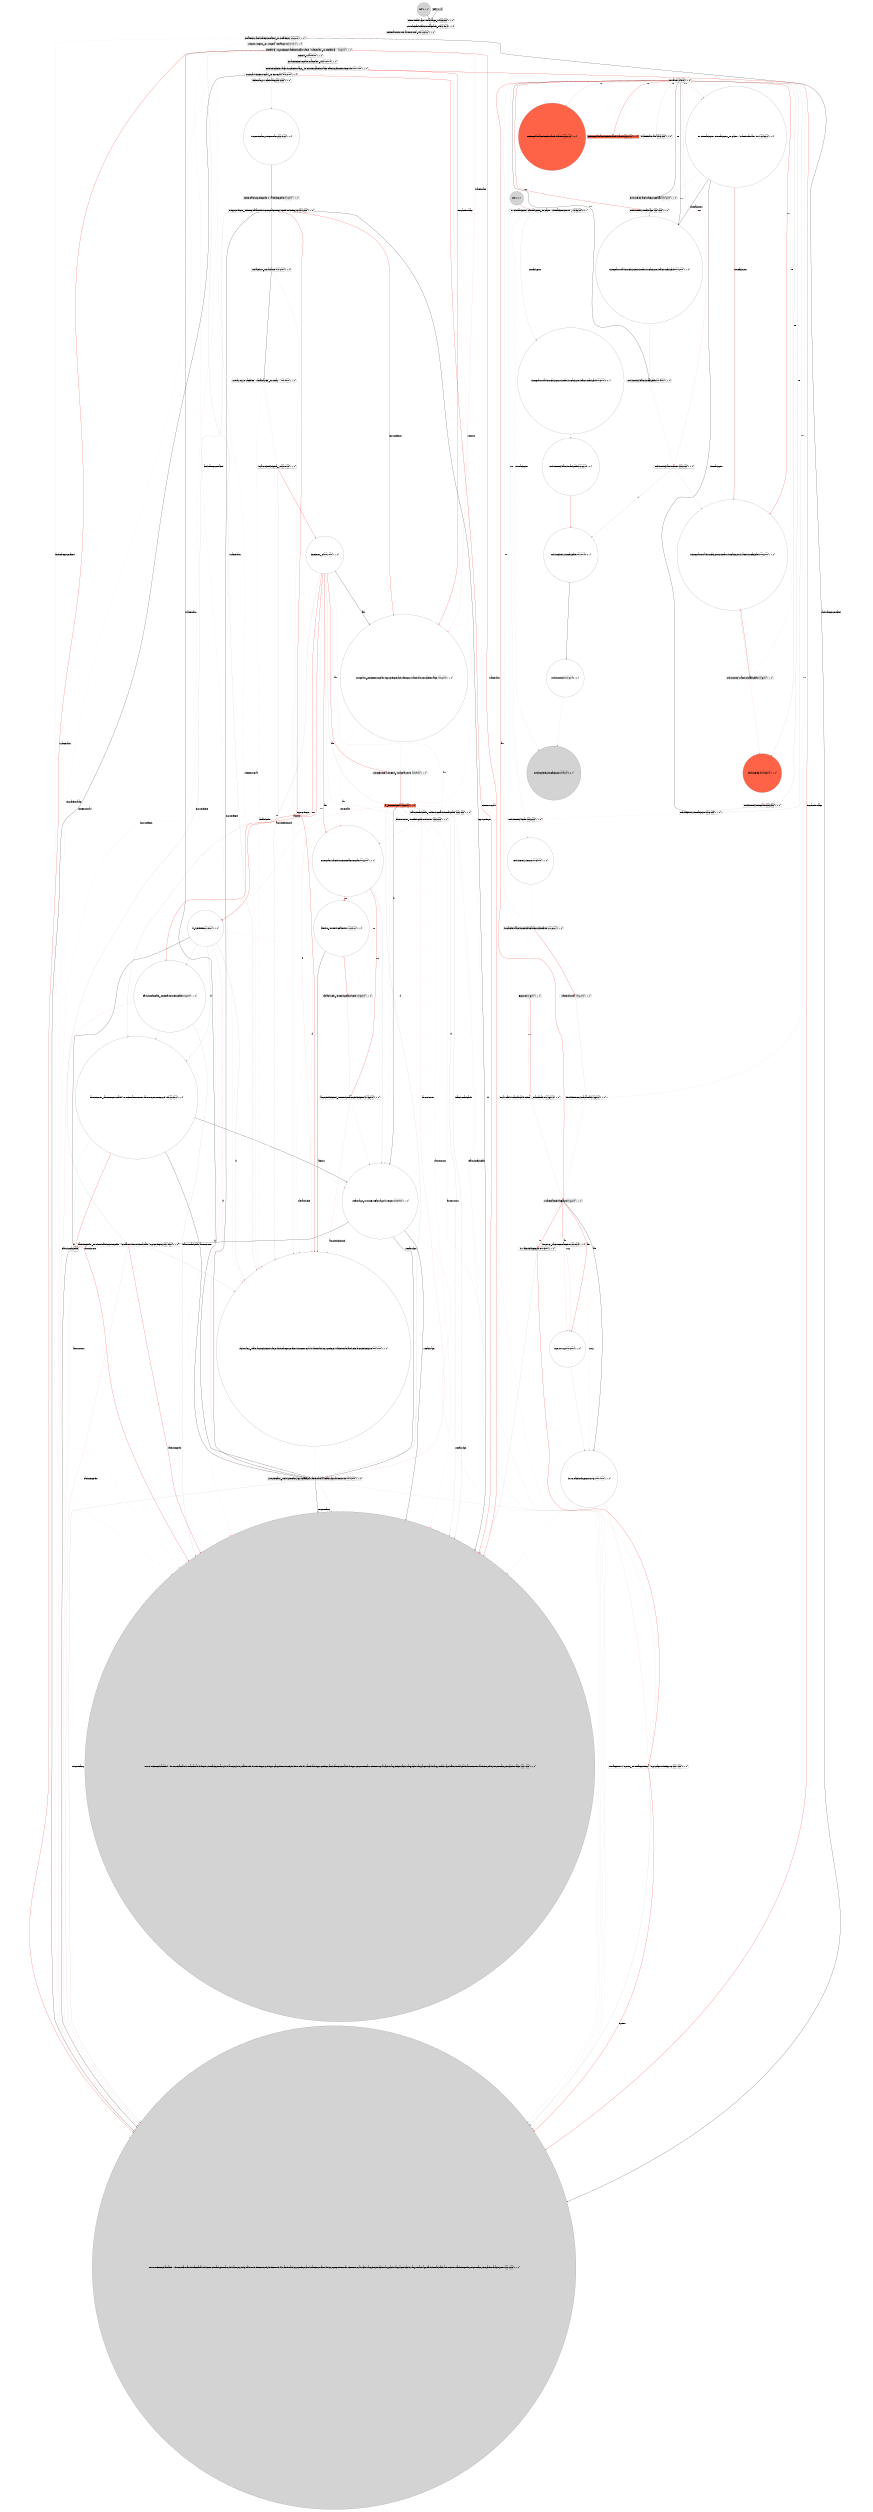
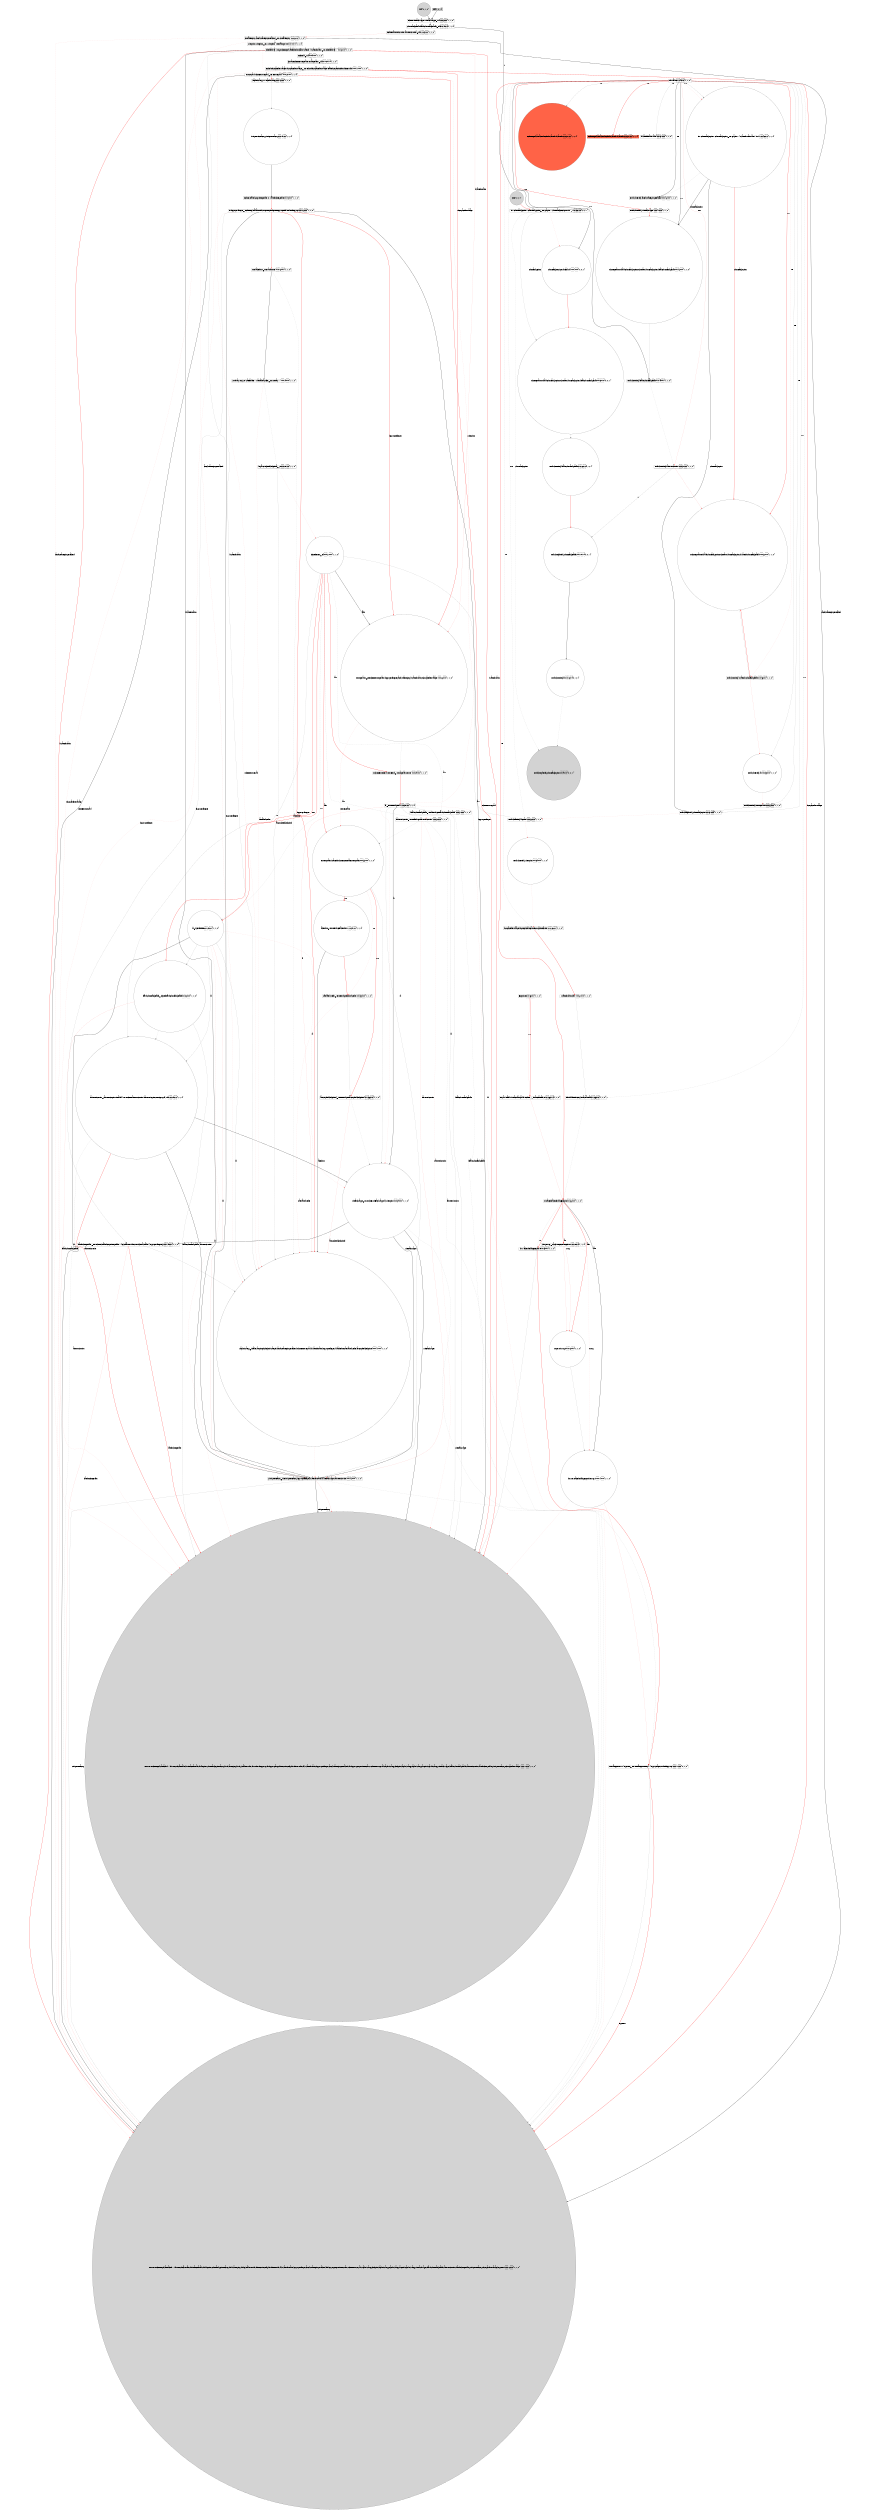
node "columnFamilyDescriptors.forEach(null)@@@4@@@['0', '0', '1']": added
edge "long lastCompletedCheckpointId = -1L@@@20@@@['1', '1', '0']" -> "injectedTestDB != null@@@21@@@['1', '1', '0']": style bold -> dotted
edge "injectedTestDB != null@@@21@@@['1', '1', '0']" -> "db = restoreResult.getDb()@@@30@@@['1', '1', '0']": now "injectedTestDB != null@@@21@@@['1', '1', '0']" -> "IOUtils.closeQuietly(dbOptions)@@@58@@@['1', '1', '0']"
edge "Throwable e@@@44@@@['1', '1', '0']" -> "e instanceof BackendBuildingException@@@68@@@['1', '1', '0']": label "false" -> "true"
node "IOUtils.closeQuietly(db)@@@55@@@['1', '1', '0']": fillcolor tomato -> white
node "db = restoreResult.getDb()@@@30@@@['1', '1', '0']": fillcolor tomato -> white
